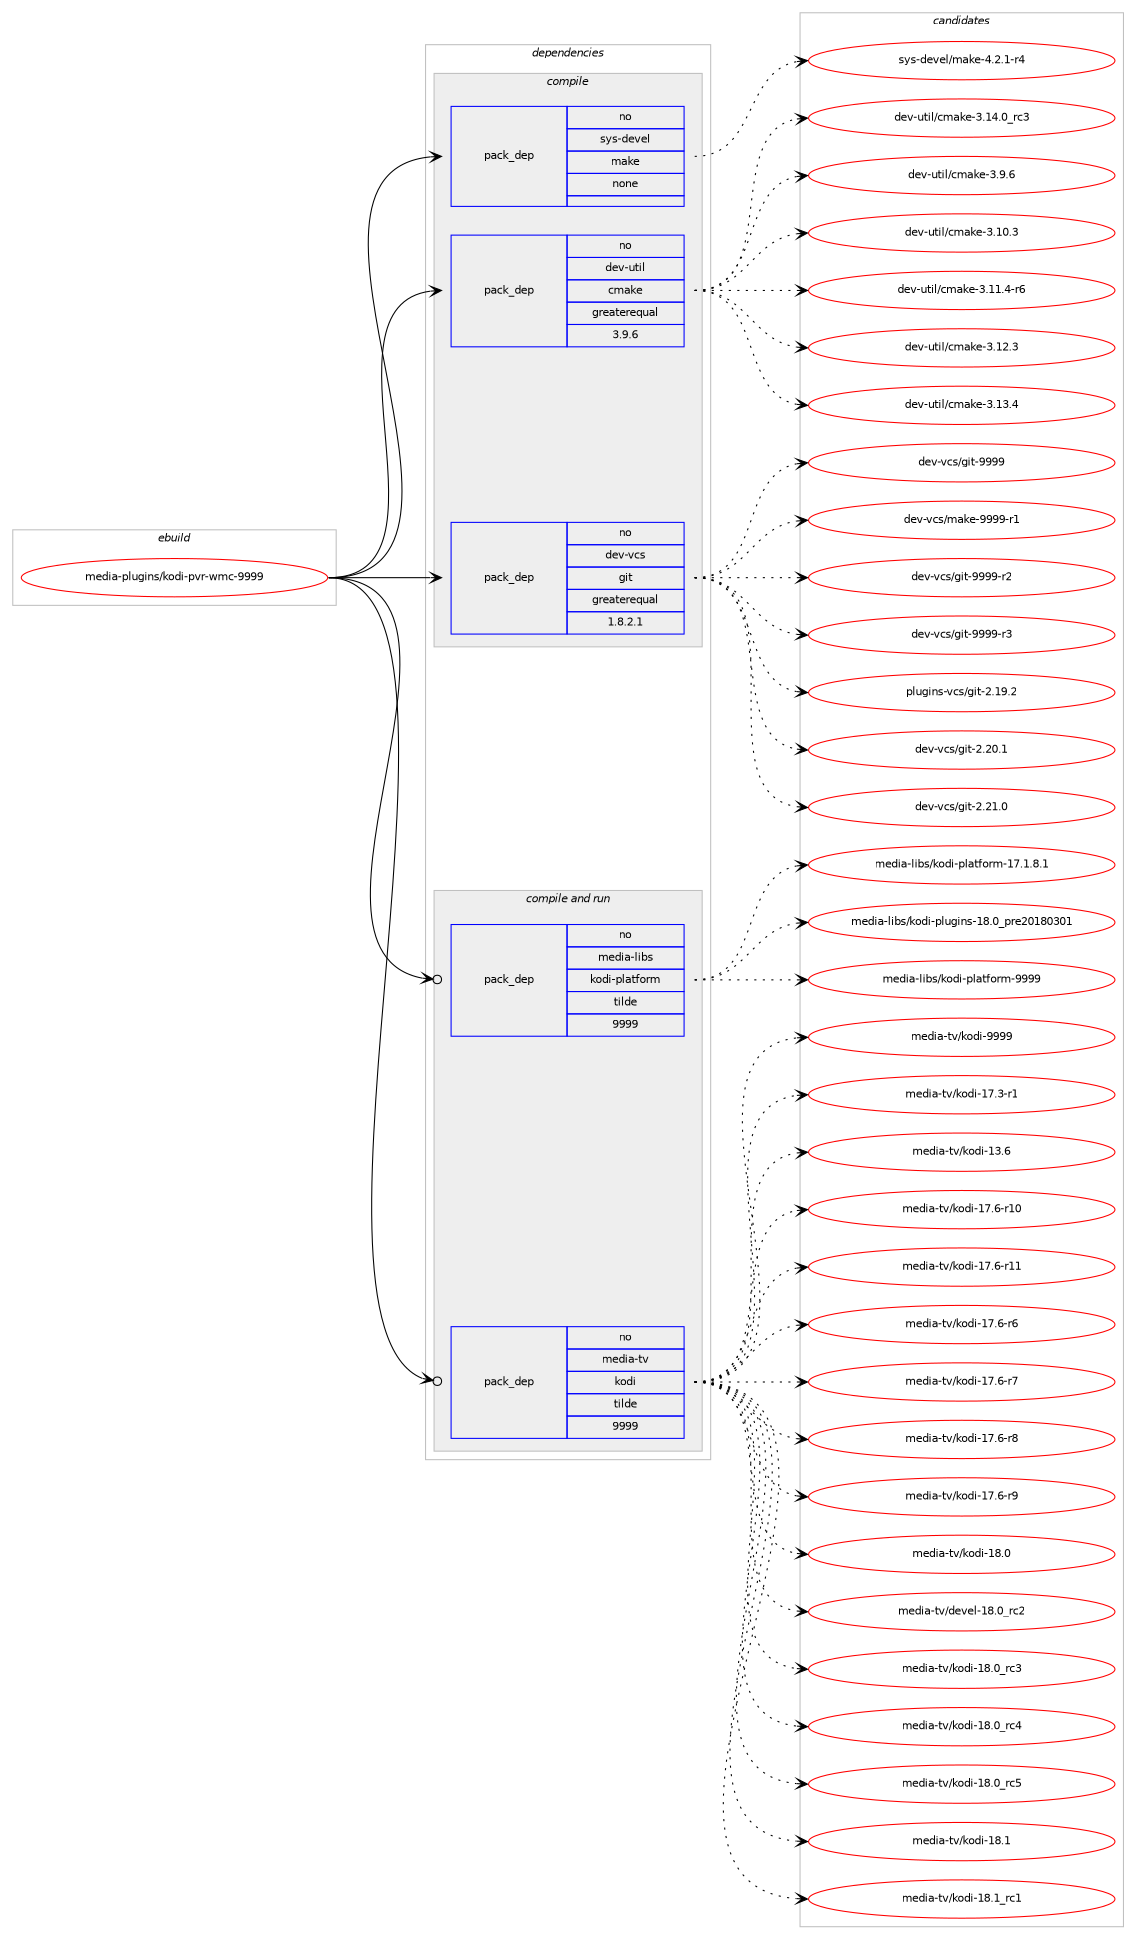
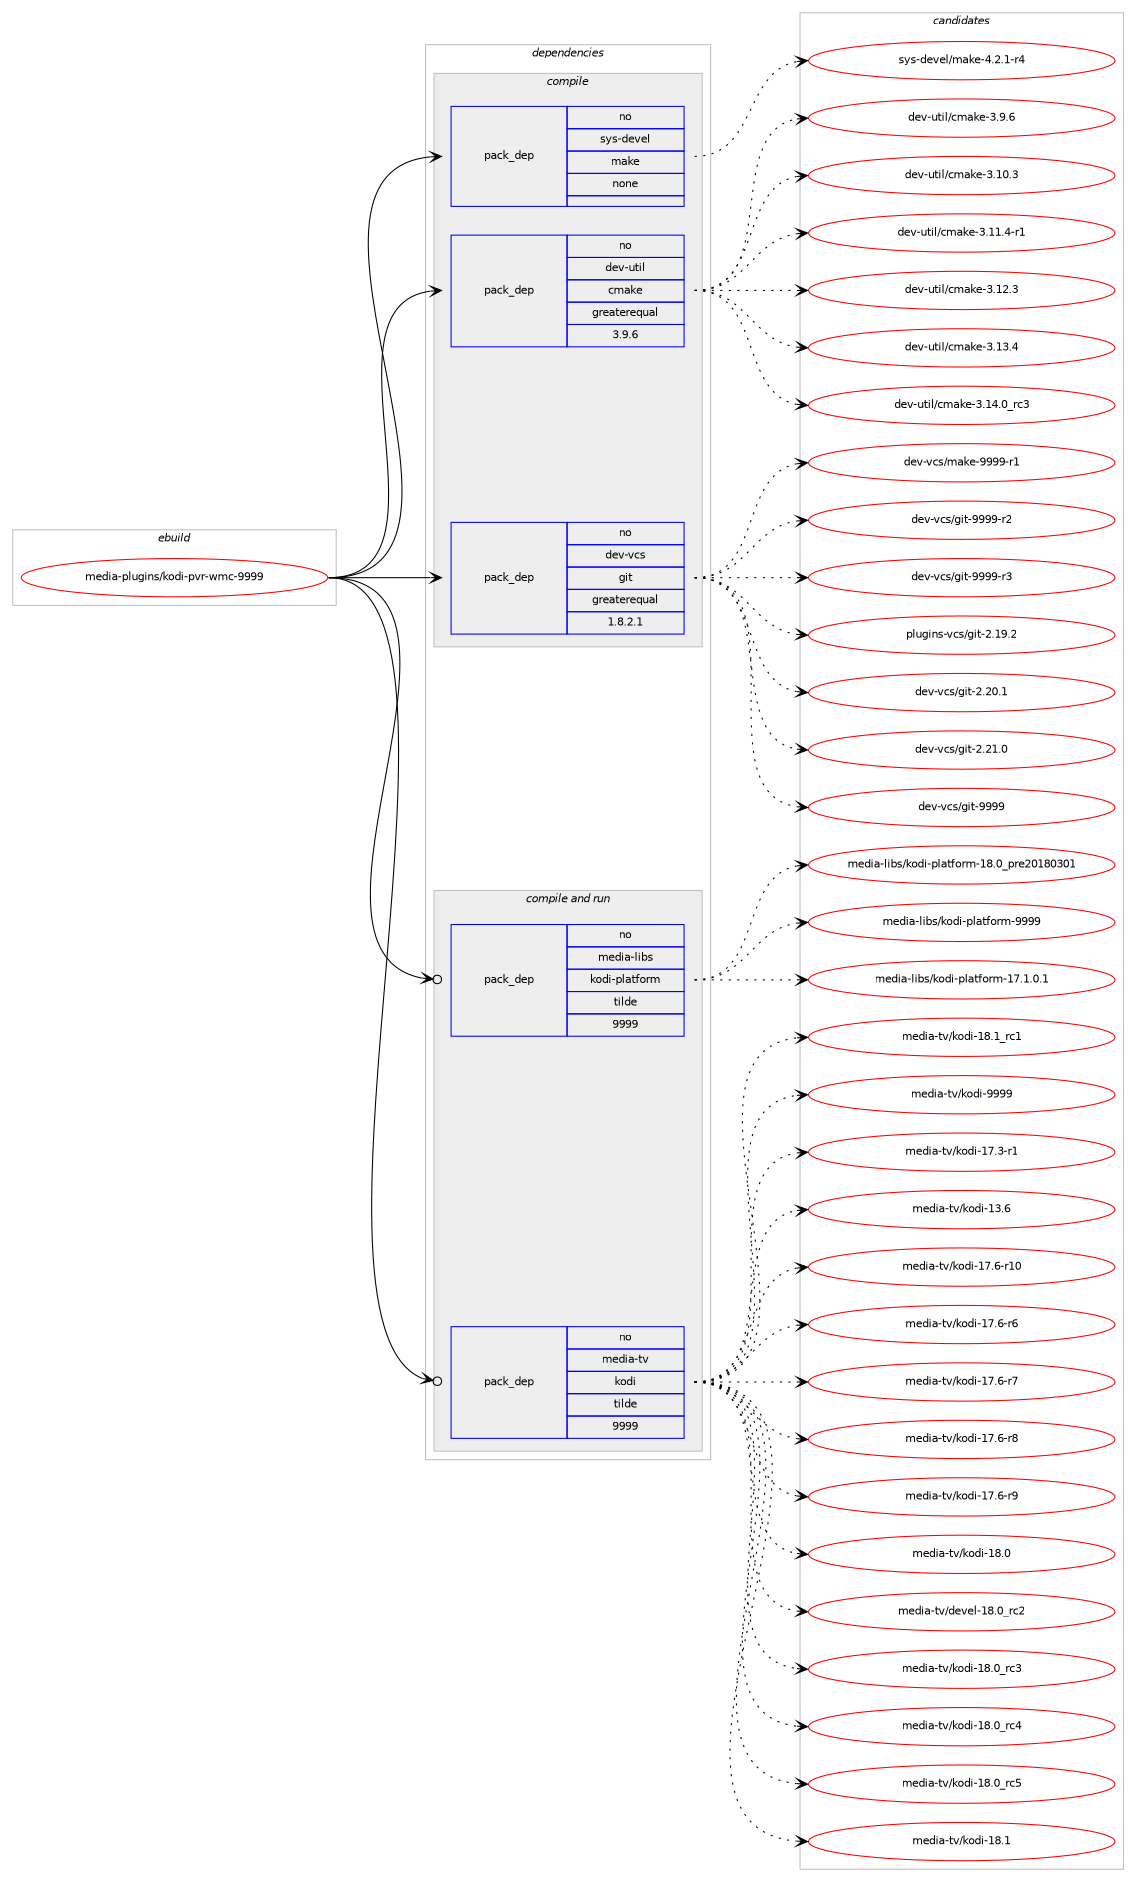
node "dev-util/cmake-3.11.4-r6": label "dev-util/cmake-3.11.4-r6" -> "dev-util/cmake-3.11.4-r1"
node "media-libs/kodi-platform-17.1.8.1": label "media-libs/kodi-platform-17.1.8.1" -> "media-libs/kodi-platform-17.1.0.1"
node "media-libs/kodi-plugins-18.0_pre20180301": label "media-libs/kodi-plugins-18.0_pre20180301" -> "media-libs/kodi-platform-18.0_pre20180301"
node "media-tv/kodi-17.6-r11": removed
